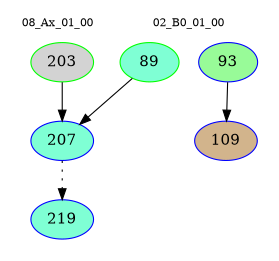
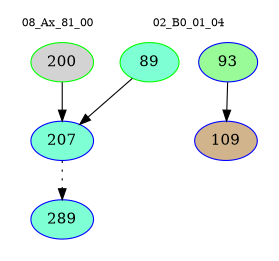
cluster "08_Ax_01_00": label "08_Ax_01_00" -> "08_Ax_81_00"
cluster "02_B0_01_00": label "02_B0_01_00" -> "02_B0_01_04"
node "203": label "203" -> "200"
node "219": label "219" -> "289"
